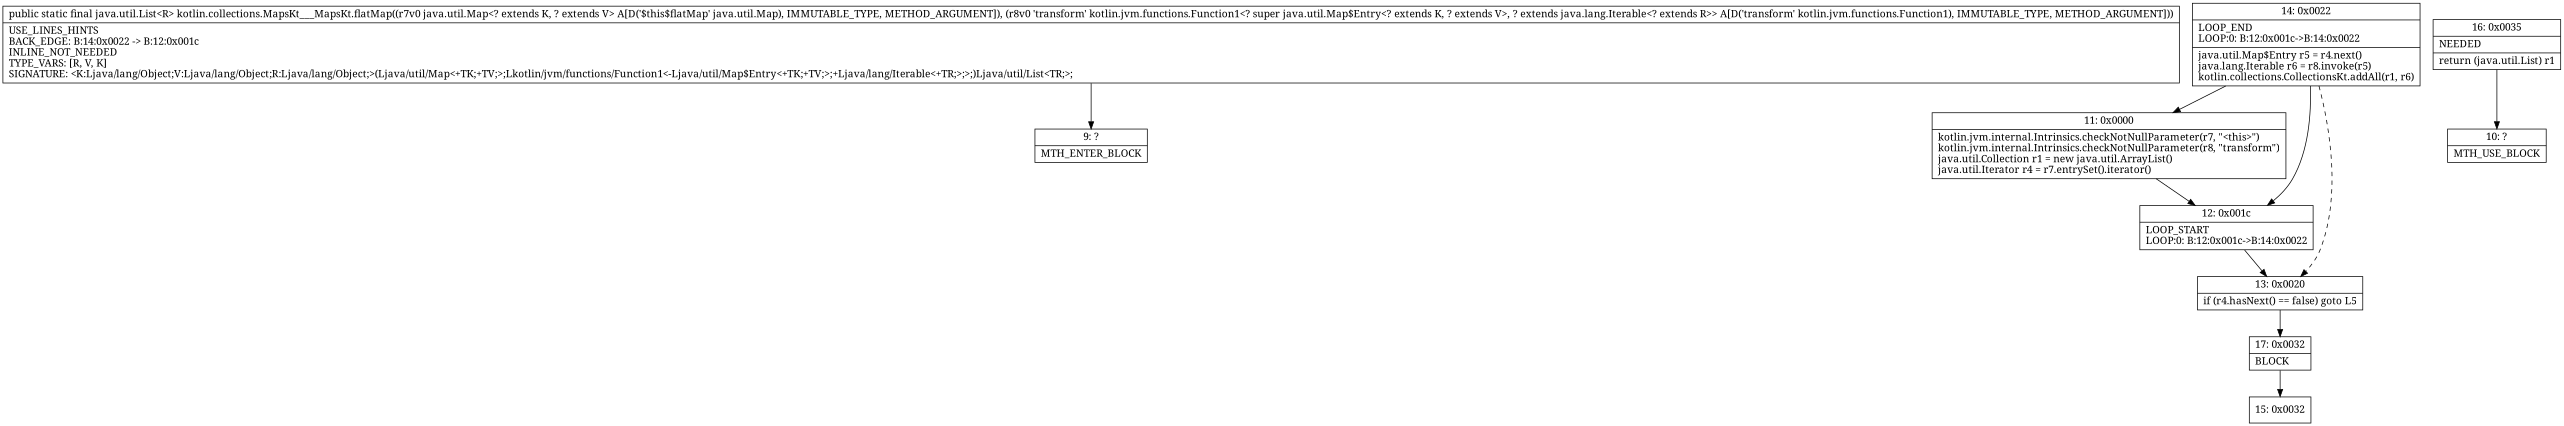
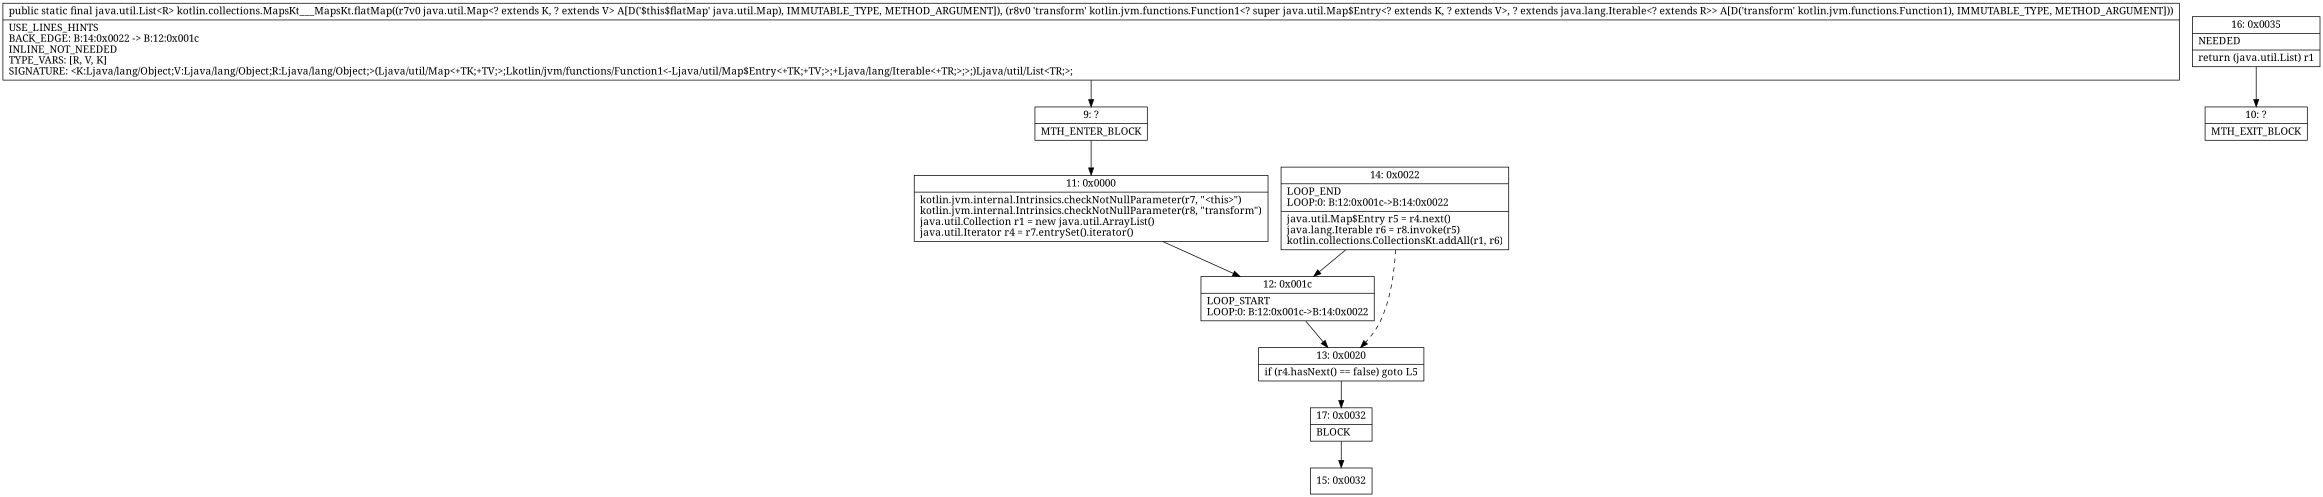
edge "14: 0x0022" -> "11: 0x0000": now "9: ?" -> "11: 0x0000"
node "10: ?": text "MTH_USE_BLOCK" -> "MTH_EXIT_BLOCK"
